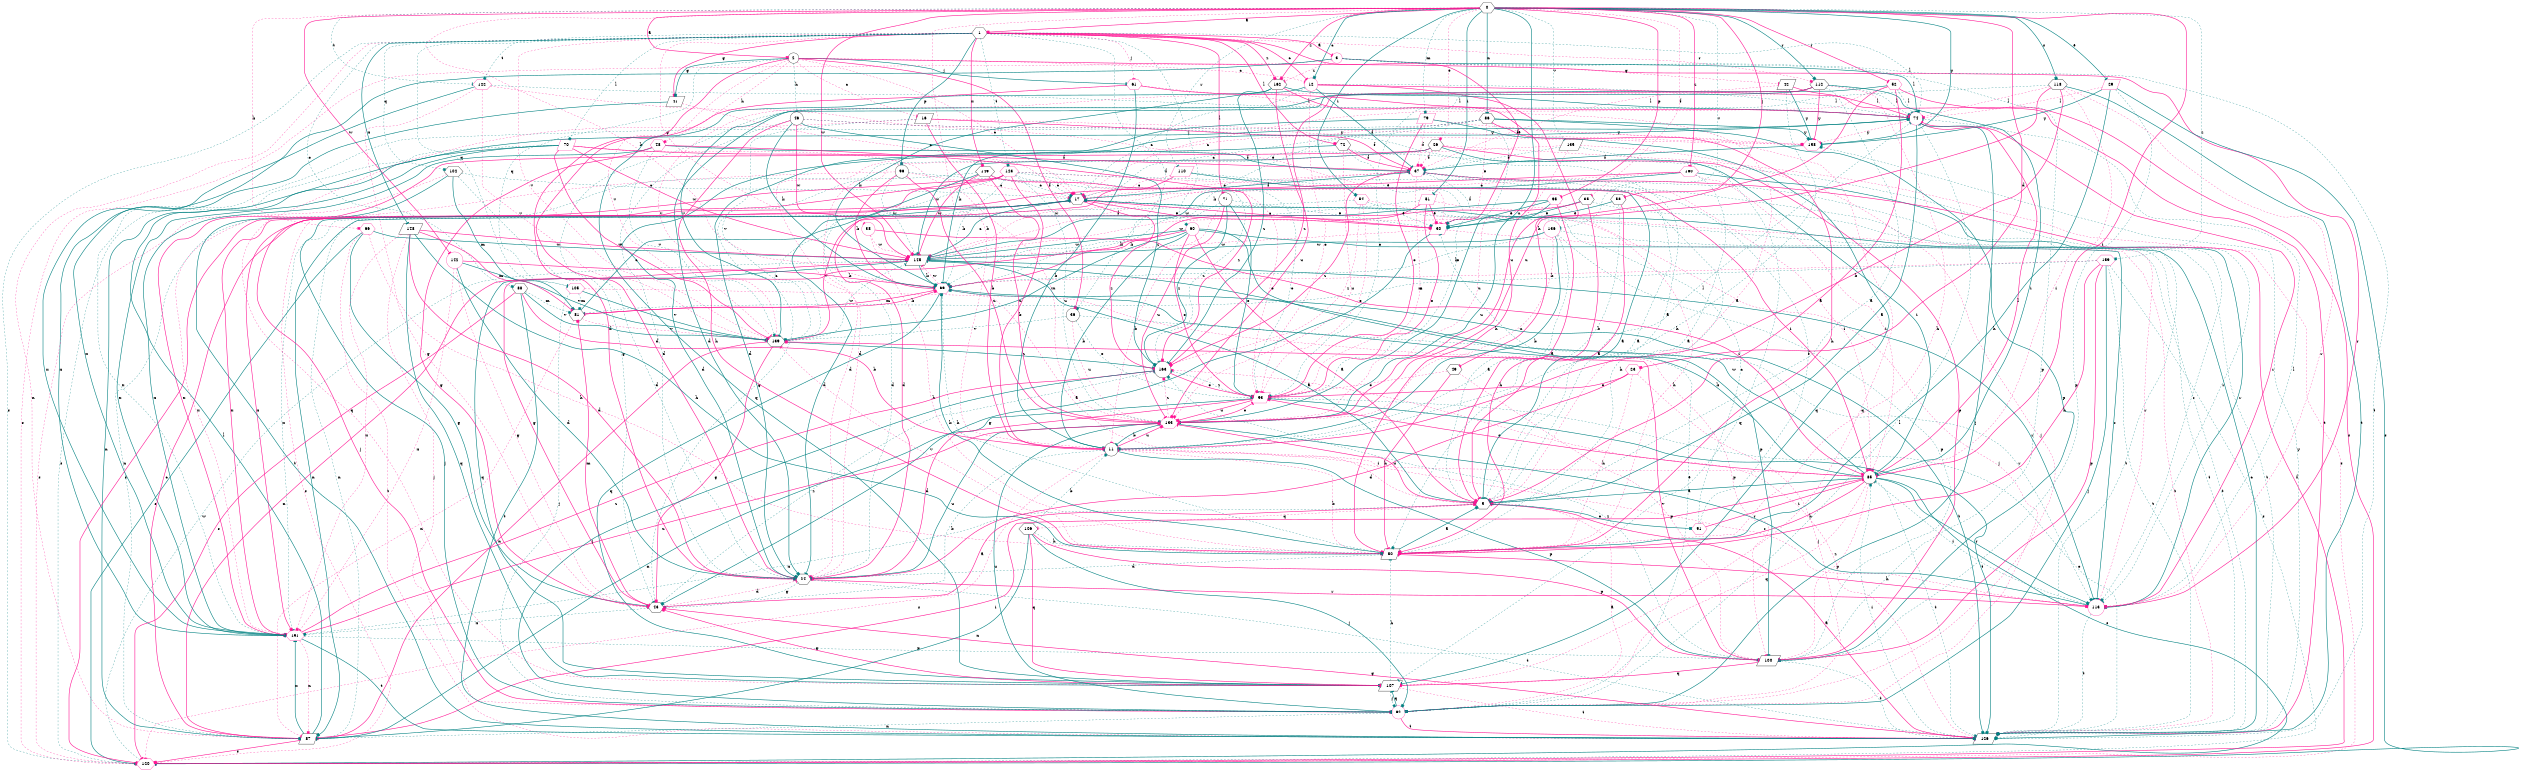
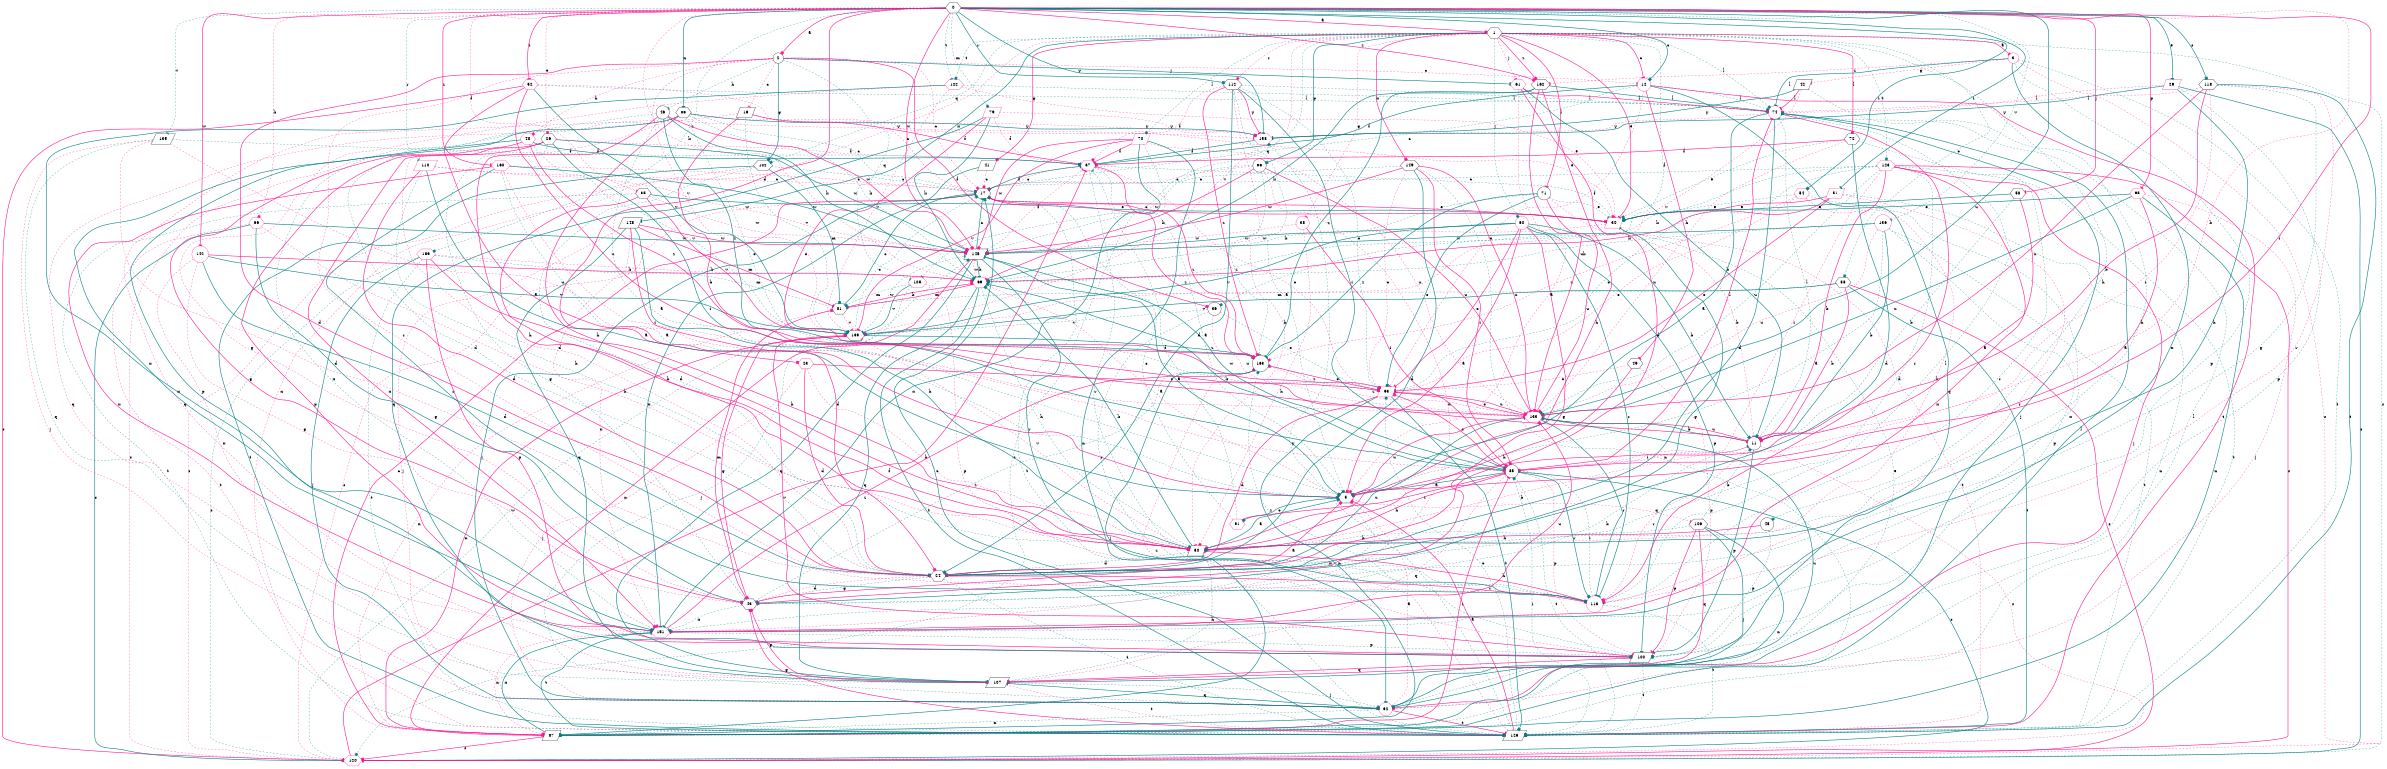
edge "2" -> "41": now "2" -> "102"
edge "2" -> "113": style bold -> dashed
node "45": added
